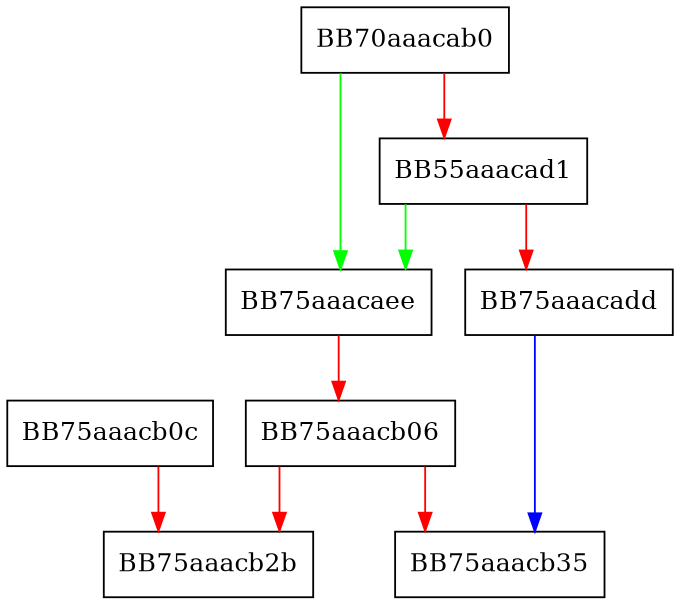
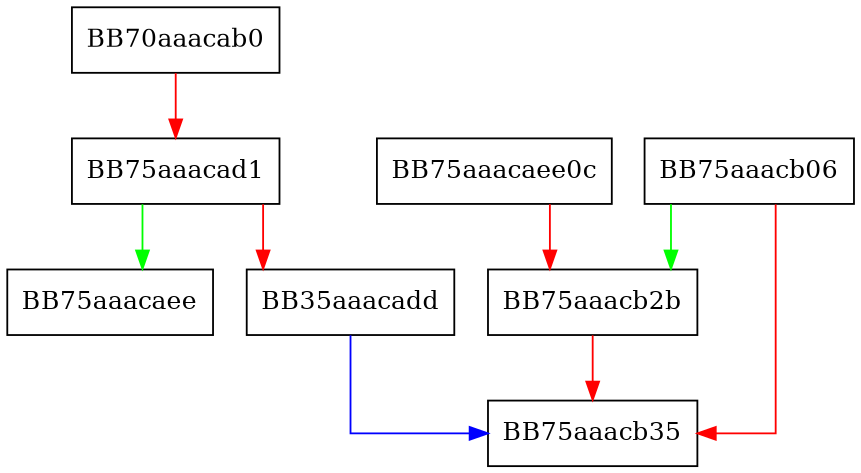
edge "BB70aaacab0" -> "BB75aaacaee": removed
node "BB55aaacad1": label "BB55aaacad1" -> "BB75aaacad1"
node "BB75aaacadd": label "BB75aaacadd" -> "BB35aaacadd"
edge "BB75aaacaee" -> "BB75aaacb06": removed
edge "BB75aaacb2b" -> "BB75aaacb35": added
node "BB75aaacb0c": label "BB75aaacb0c" -> "BB75aaacaee0c"
edge "BB75aaacb06" -> "BB75aaacb2b": color red -> green
